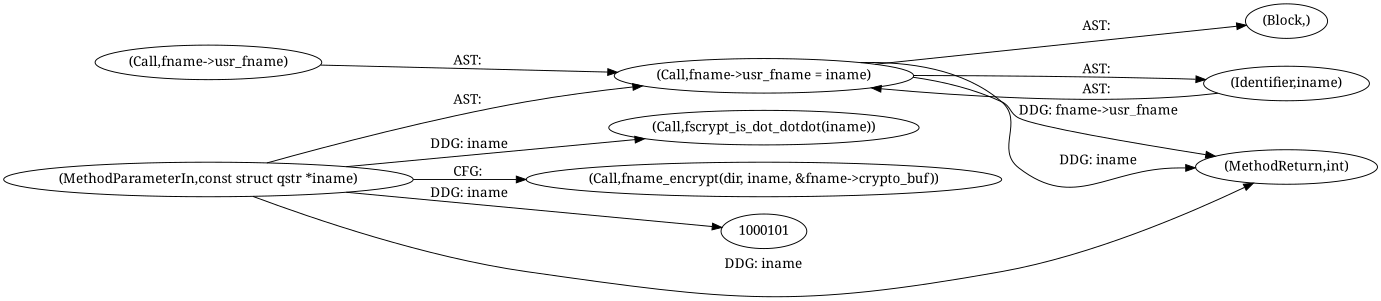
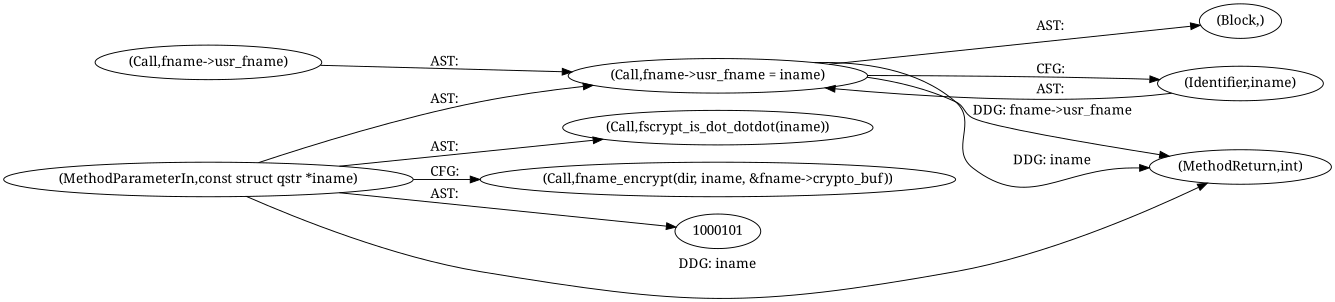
edge "(Call,fname->usr_fname = iname)" -> "(Identifier,iname)": label "AST: " -> "CFG: "
edge "(MethodParameterIn,const struct qstr *iname)" -> "(Call,fscrypt_is_dot_dotdot(iname))": label "DDG: iname" -> "AST: "
edge "(MethodParameterIn,const struct qstr *iname)" -> "1000101": label "DDG: iname" -> "AST: "
